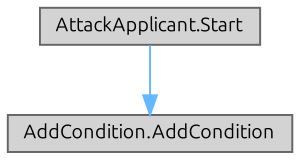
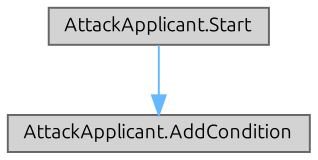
node "AddCondition.AddCondition": label "AddCondition.AddCondition" -> "AttackApplicant.AddCondition"
